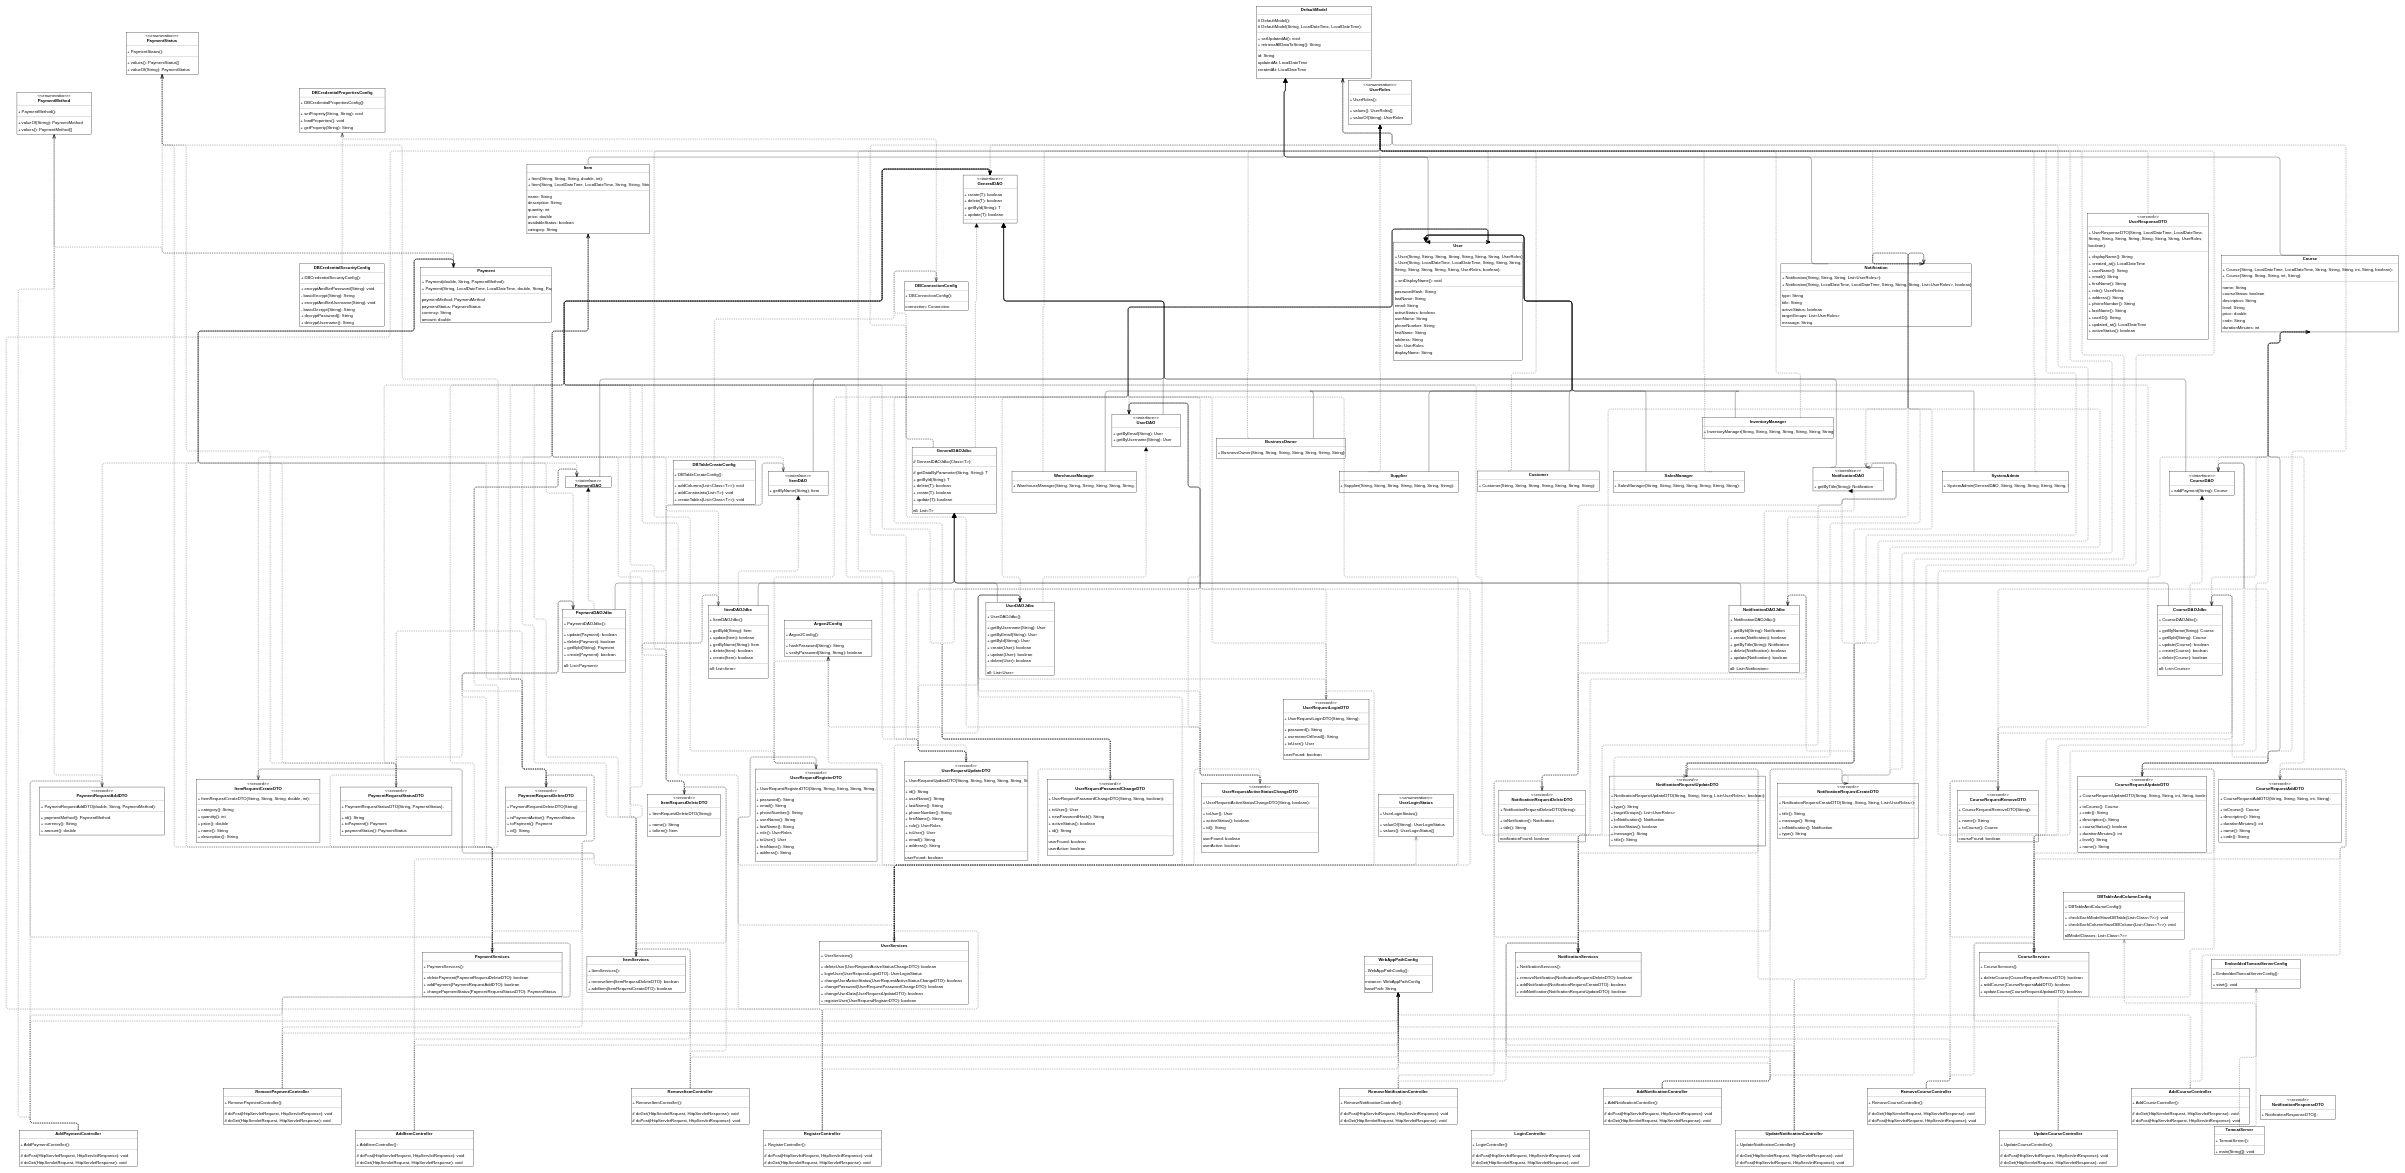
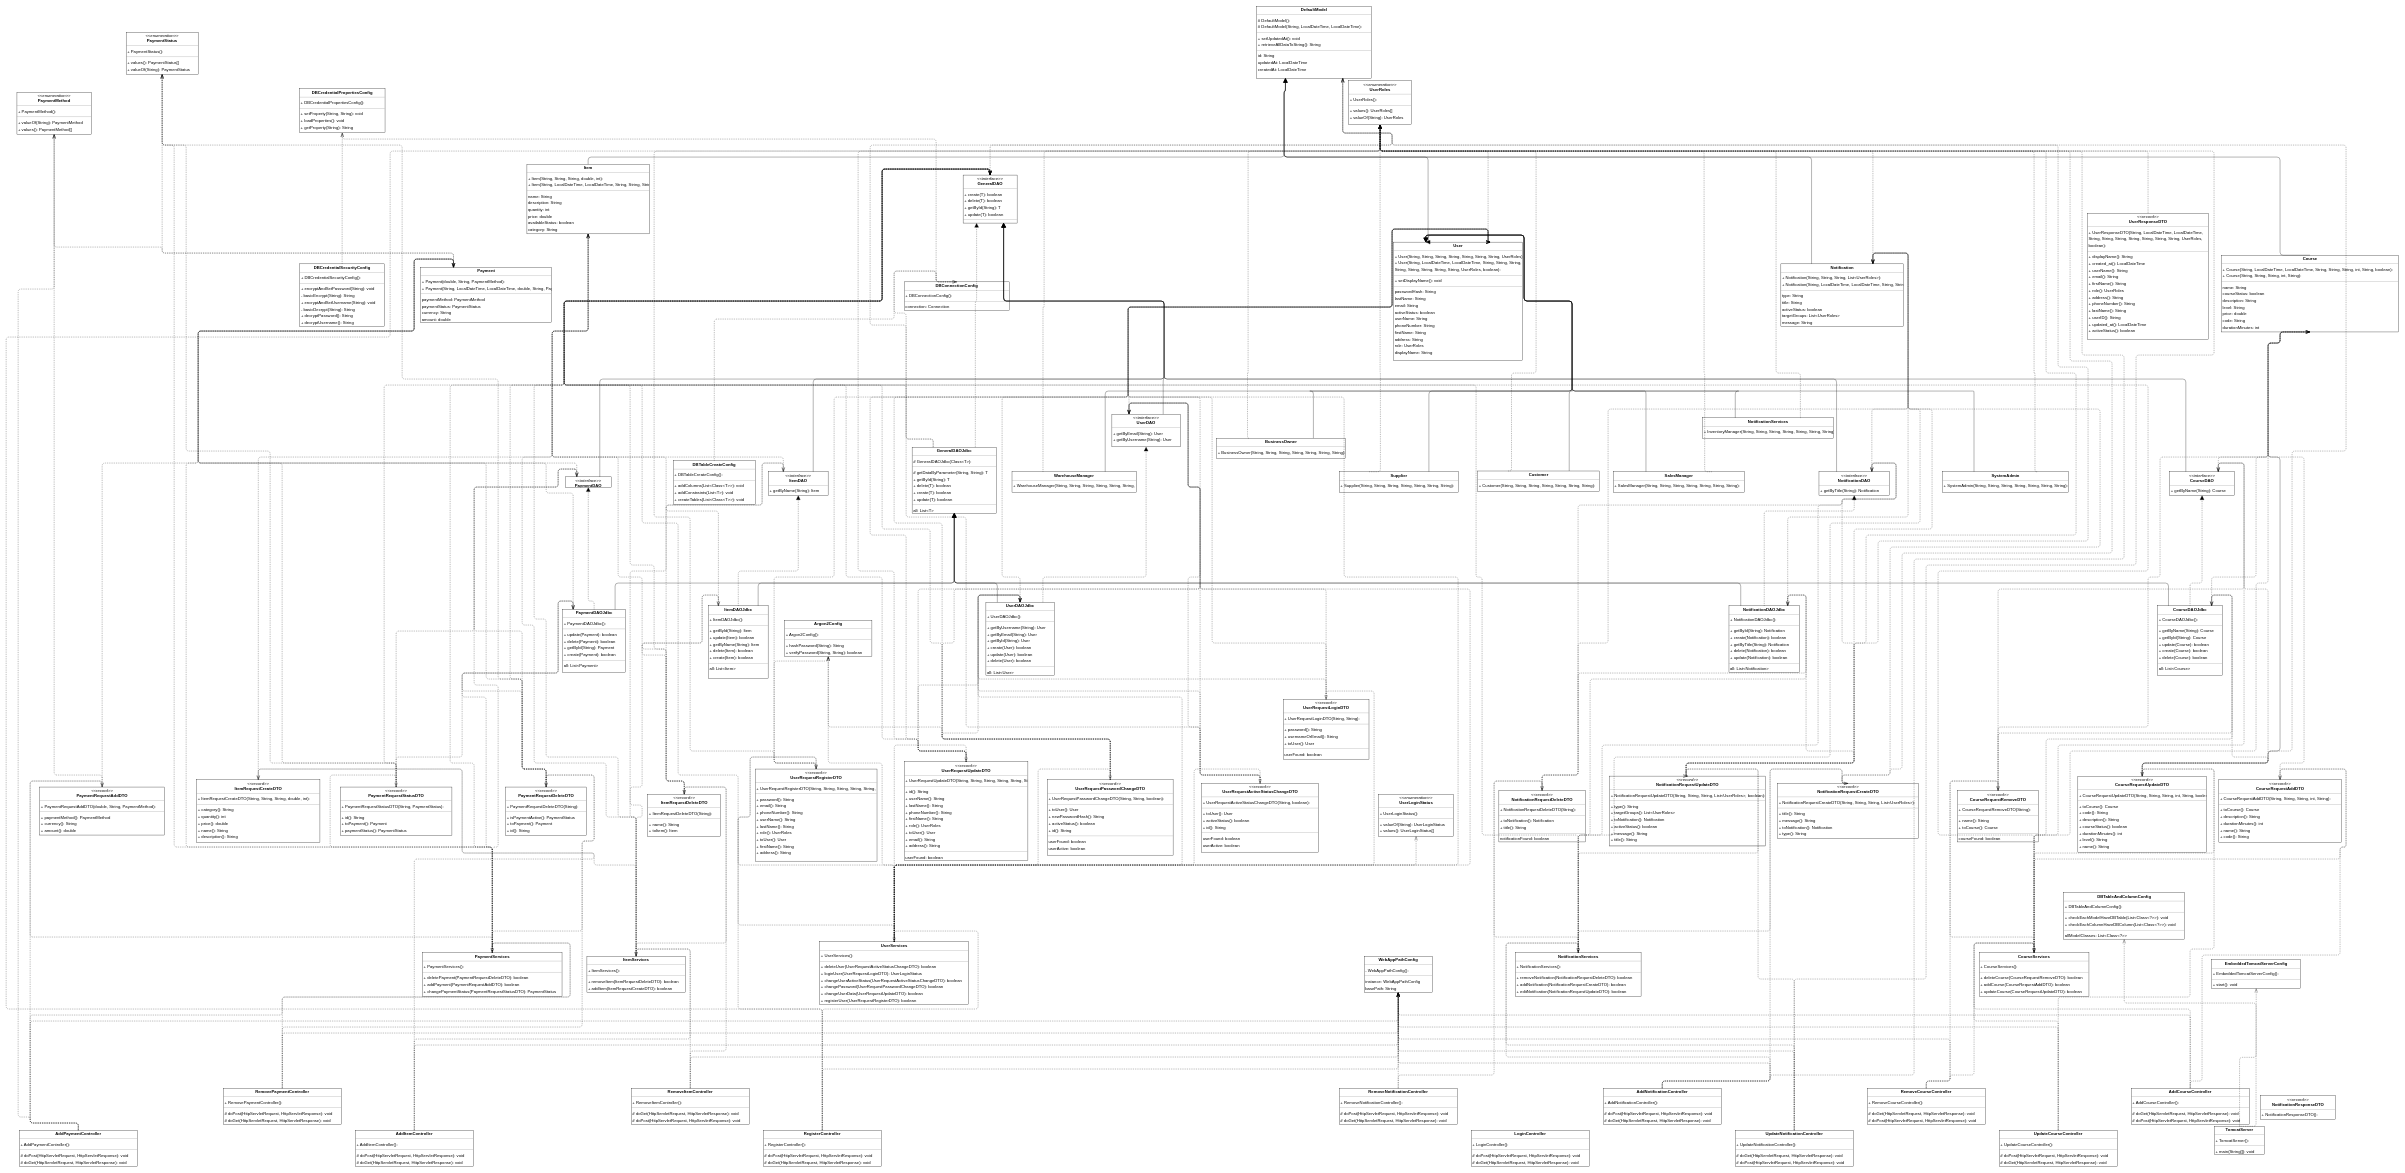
edge "Item + Item(String, String, String, double, int): + Item(String, LocalDateTime, LocalDateTime, String, String, String, double, int, boolean): name: String description: String quantity: int price: double availableStatus: boolean category: String" -> "DefaultModel # DefaultModel(): # DefaultModel(String, LocalDateTime, LocalDateTime): + setUpdatedAt(): void + retrieveAllDataToString(): String id: String updatedAt: LocalDateTime createdAt: LocalDateTime": arrowhead block -> none
node "Notification + Notification(String, String, String, List<UserRoles>): + Notification(String, LocalDateTime, LocalDateTime, String, String, String, List<UserRoles>, boolean): type: String title: String activeStatus: boolean targetGroups: List<UserRoles> message: String": size 191x62 -> 123x62
node "DBConnectionConfig + DBConnectionConfig(): connection: Connection": size 64x29 -> 105x29
node "InventoryManager + InventoryManager(String, String, String, String, String, String, String):": label "InventoryManager + InventoryManager(String, String, String, String, String, String, String):" -> "NotificationServices + InventoryManager(String, String, String, String, String, String, String):"
node "SystemAdmin + SystemAdmin(GeneralDAO, String, String, String, String, String, String):": label "SystemAdmin + SystemAdmin(GeneralDAO, String, String, String, String, String, String):" -> "SystemAdmin + SystemAdmin(String, String, String, String, String, String, String):"
node "<<interface>> NotificationDAO + getByTitle(String): Notification": moved (1848, 479) -> (1854, 484)
node "<<interface>> CourseDAO + addPayment(String): Course": label "<<interface>> CourseDAO + addPayment(String): Course" -> "<<interface>> CourseDAO + getByName(String): Course"
edge "AddCourseController + AddCourseController(): # doGet(HttpServletRequest, HttpServletResponse): void # doPost(HttpServletRequest, HttpServletResponse): void" -> "CourseServices + CourseServices(): + deleteCourse(CourseRequestRemoveDTO): boolean + addCourse(CourseRequestAddDTO): boolean + updateCourse(CourseRequestUpdateDTO): boolean": added
edge "RemoveNotificationController + RemoveNotificationController(): # doPost(HttpServletRequest, HttpServletResponse): void # doGet(HttpServletRequest, HttpServletResponse): void" -> "NotificationServices + NotificationServices(): + removeNotification(NotificationRequestDeleteDTO): boolean + addNotification(NotificationRequestCreateDTO): boolean + editNotification(NotificationRequestUpdateDTO): boolean": removed
